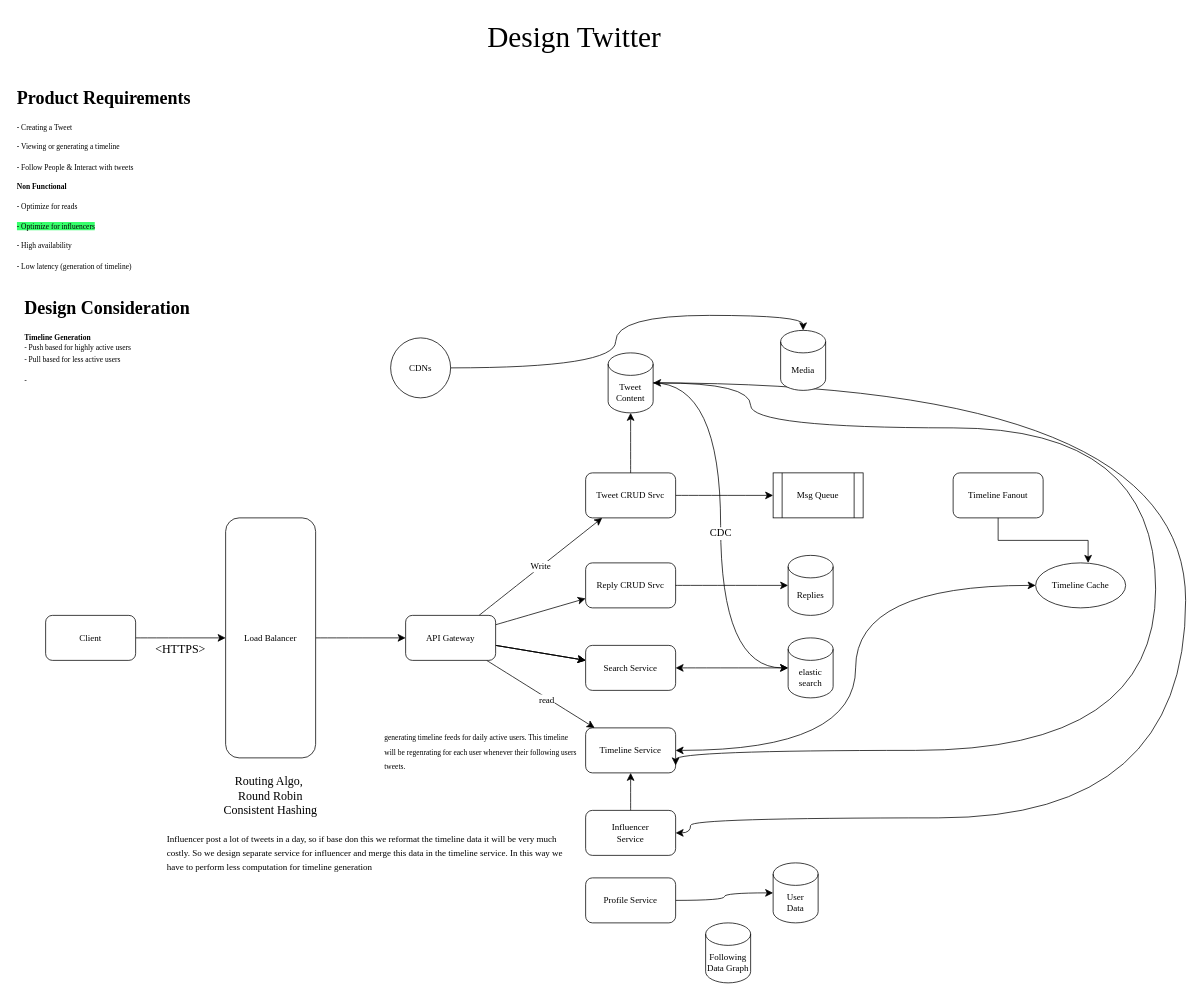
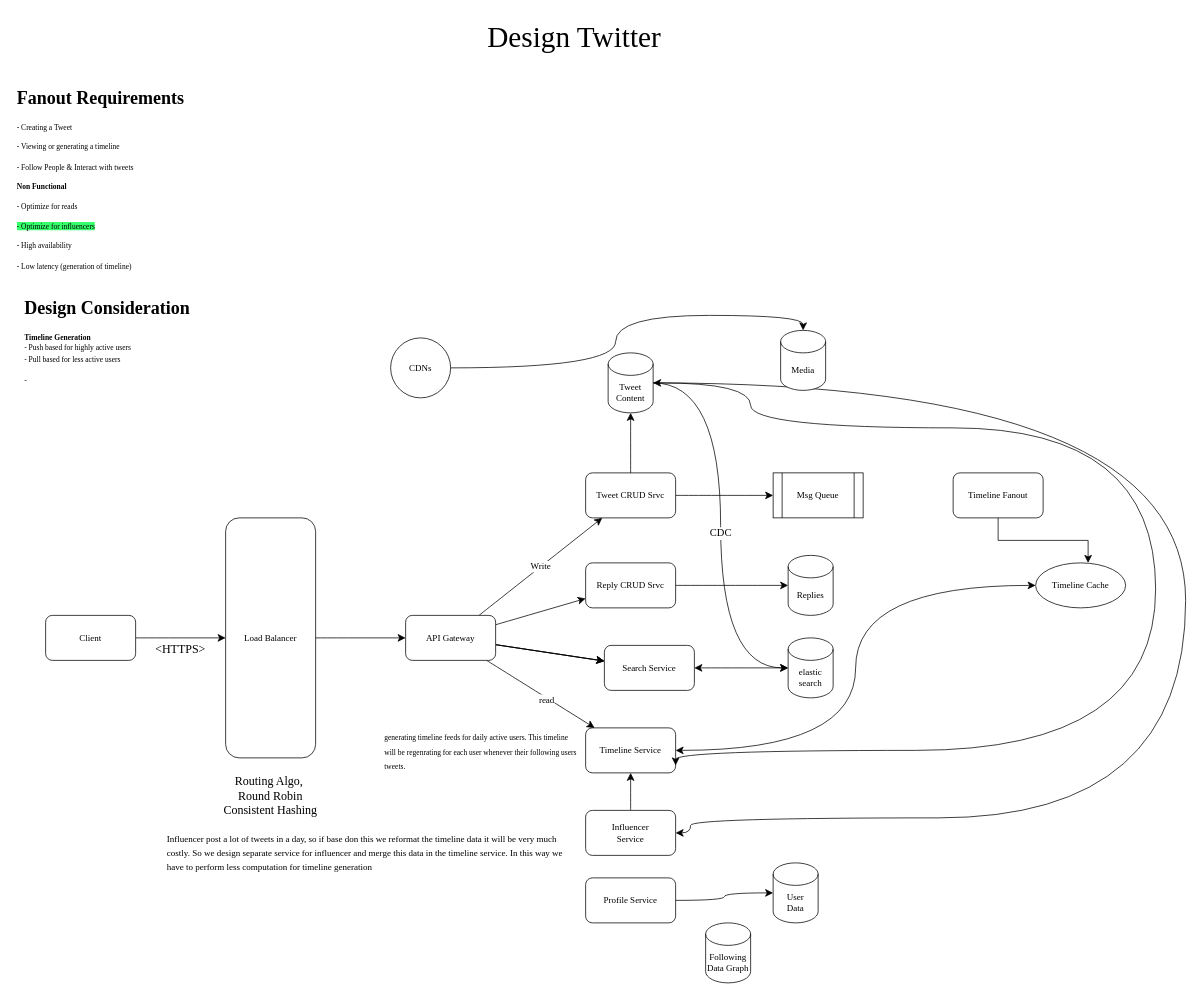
node "Product Requirements- Creating a Tweet - Viewing or generating a timeline - Follow People & Interact with tweets Non Functional - Optimize for reads - Optimize for influencers - High availability - Low latency (generation of timeline)": label "Product Requirements- Creating a Tweet - Viewing or generating a timeline - Follow People & Interact with tweets Non Functional - Optimize for reads - Optimize for influencers - High availability - Low latency (generation of timeline)" -> "Fanout Requirements- Creating a Tweet - Viewing or generating a timeline - Follow People & Interact with tweets Non Functional - Optimize for reads - Optimize for influencers - High availability - Low latency (generation of timeline)"
node "Search Service": moved (630, 668) -> (649, 668)
